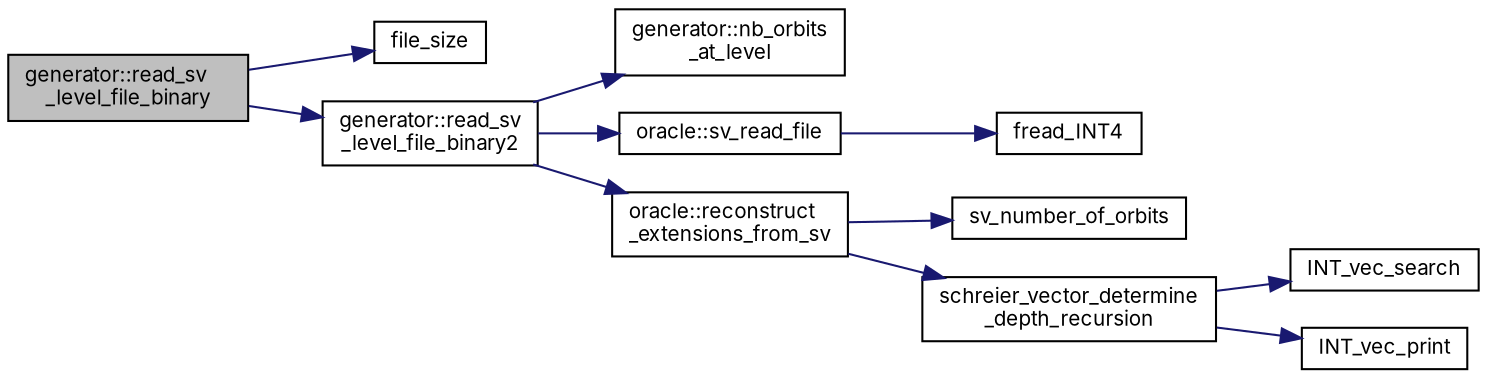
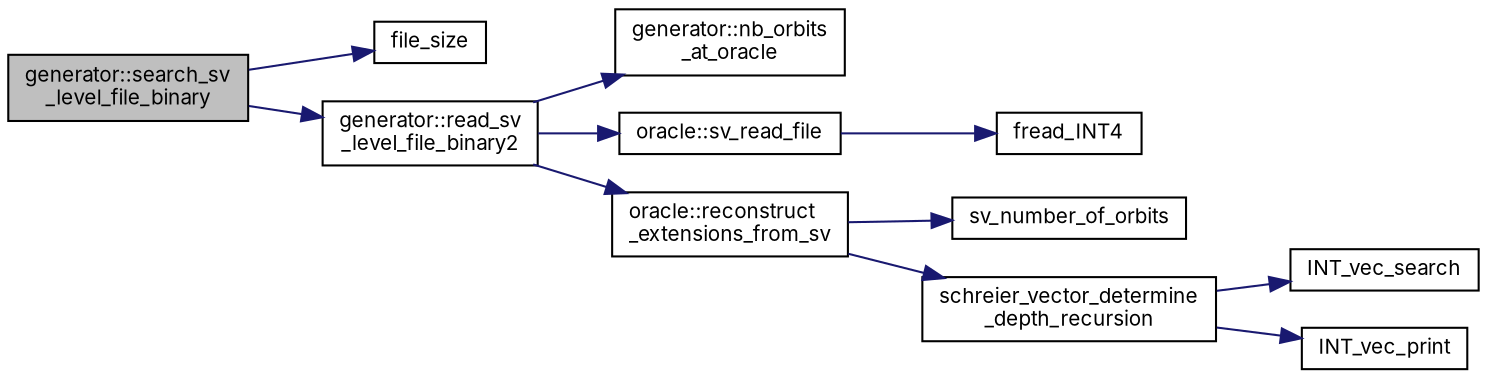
node "generator::nb_orbits _at_level": label "generator::nb_orbits _at_level" -> "generator::nb_orbits _at_oracle"
node "generator::read_sv _level_file_binary": label "generator::read_sv _level_file_binary" -> "generator::search_sv _level_file_binary"
